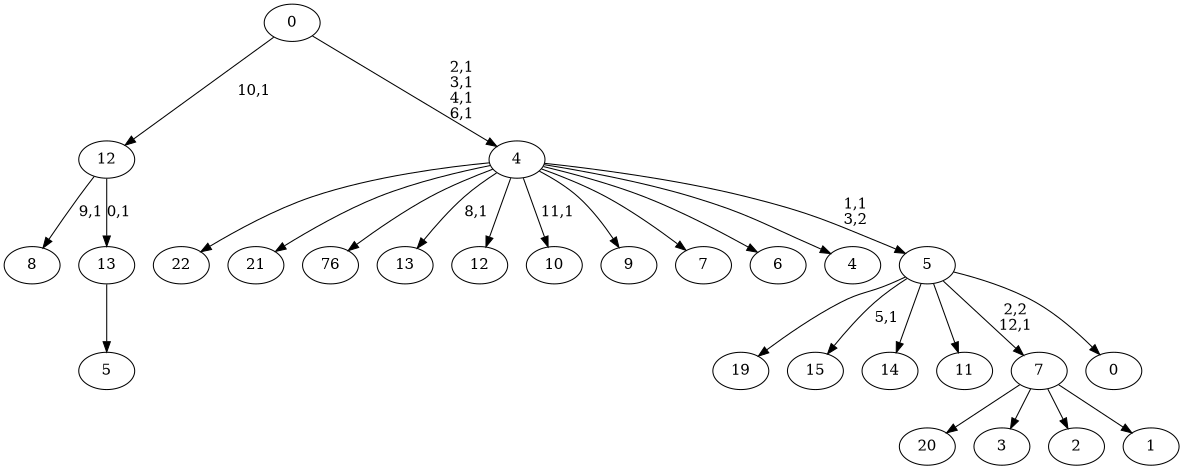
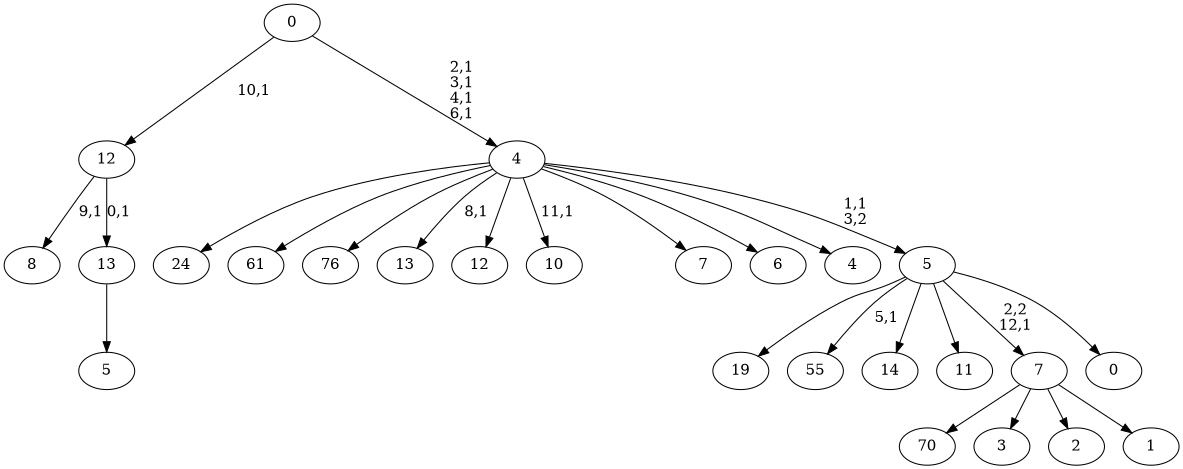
node "22": label "22" -> "24"
node "21": label "21" -> "61"
node "9": removed
node "15": label "15" -> "55"
node "20": label "20" -> "70"
